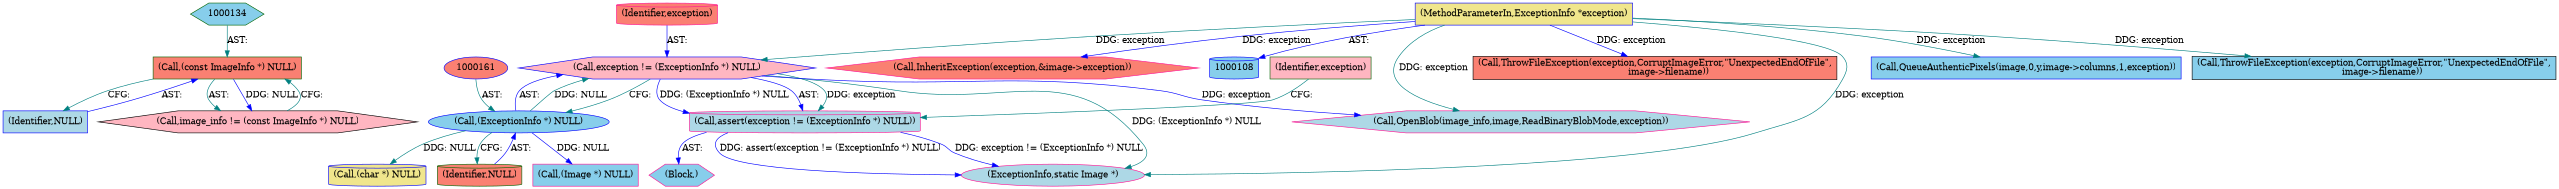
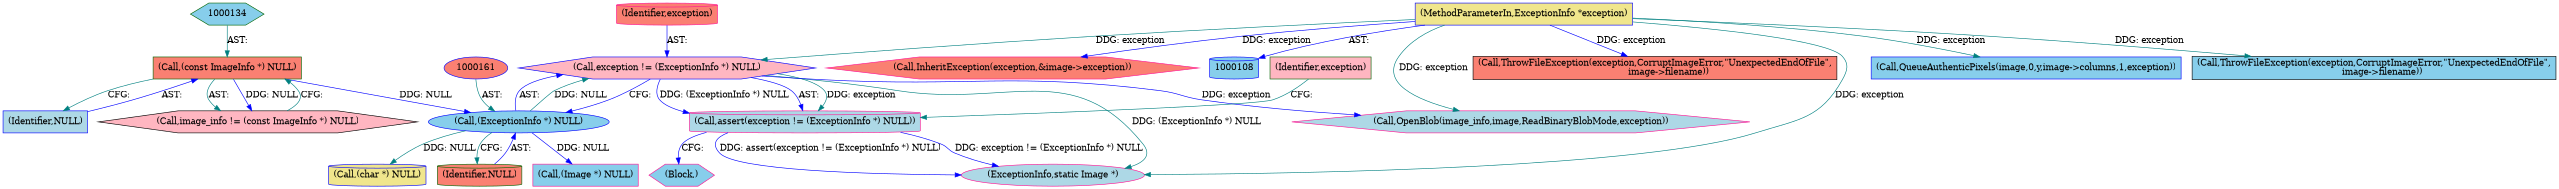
edge "(Call,(const ImageInfo *) NULL)" -> "(Call,(ExceptionInfo *) NULL)": added, label "DDG: NULL"
edge "(Call,exception != (ExceptionInfo *) NULL)" -> "(Call,(ExceptionInfo *) NULL)": color teal -> blue
edge "(Call,assert(exception != (ExceptionInfo *) NULL))" -> "(Block,)": label "AST: " -> "CFG: "
